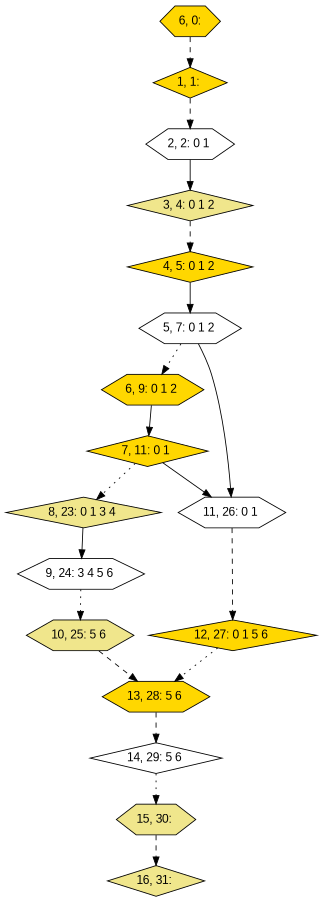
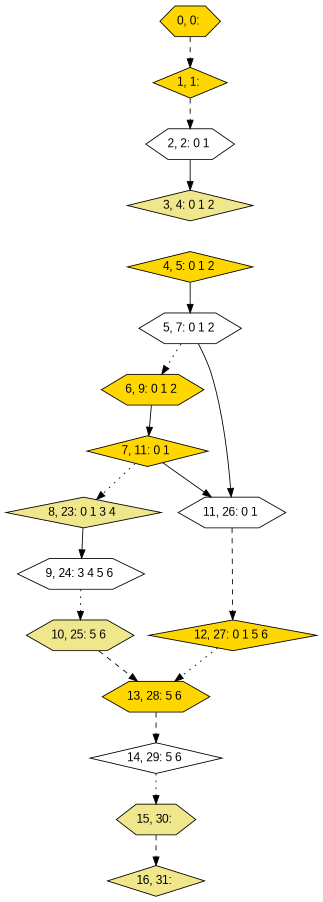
node "6, 0:": label "6, 0:" -> "0, 0:"
edge "3, 4: 0 1 2" -> "4, 5: 0 1 2": removed
